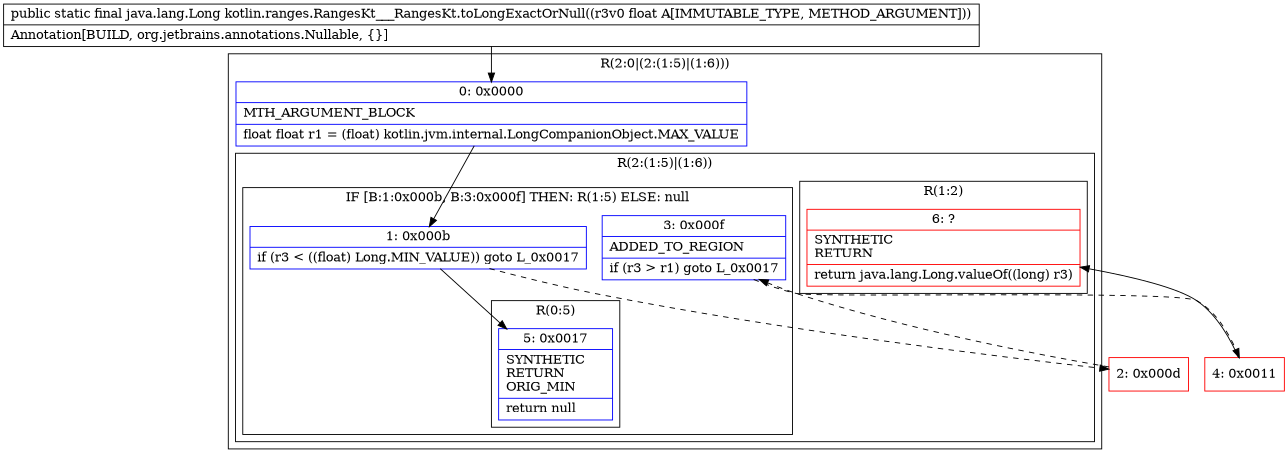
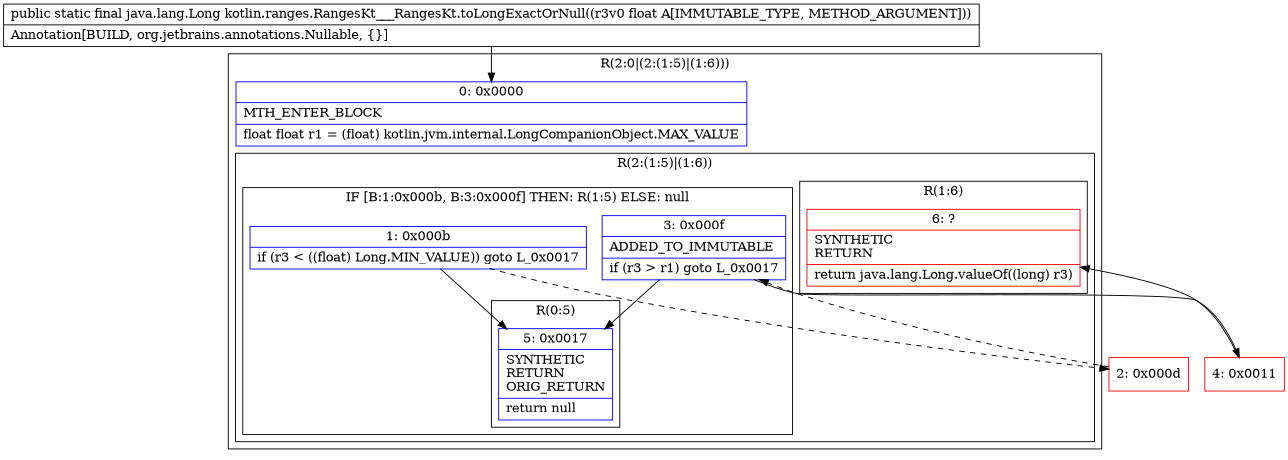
node "0: 0x0000": text "MTH_ARGUMENT_BLOCK" -> "MTH_ENTER_BLOCK"
edge "0: 0x0000" -> "1: 0x000b": removed
cluster "R(1:2)": label "R(1:2)" -> "R(1:6)"
node "3: 0x000f": text "ADDED_TO_REGION" -> "ADDED_TO_IMMUTABLE"
edge "3: 0x000f" -> "4: 0x0011": style dashed -> solid
edge "3: 0x000f" -> "5: 0x0017": added
node "5: 0x0017": text "ORIG_MIN" -> "ORIG_RETURN"
